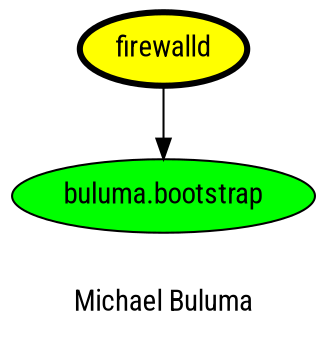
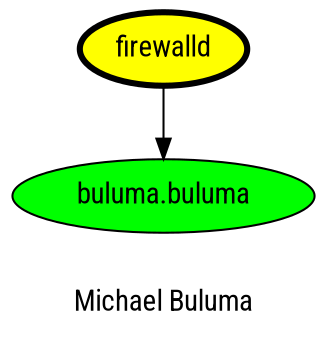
node "buluma.bootstrap": label "buluma.bootstrap" -> "buluma.buluma"
